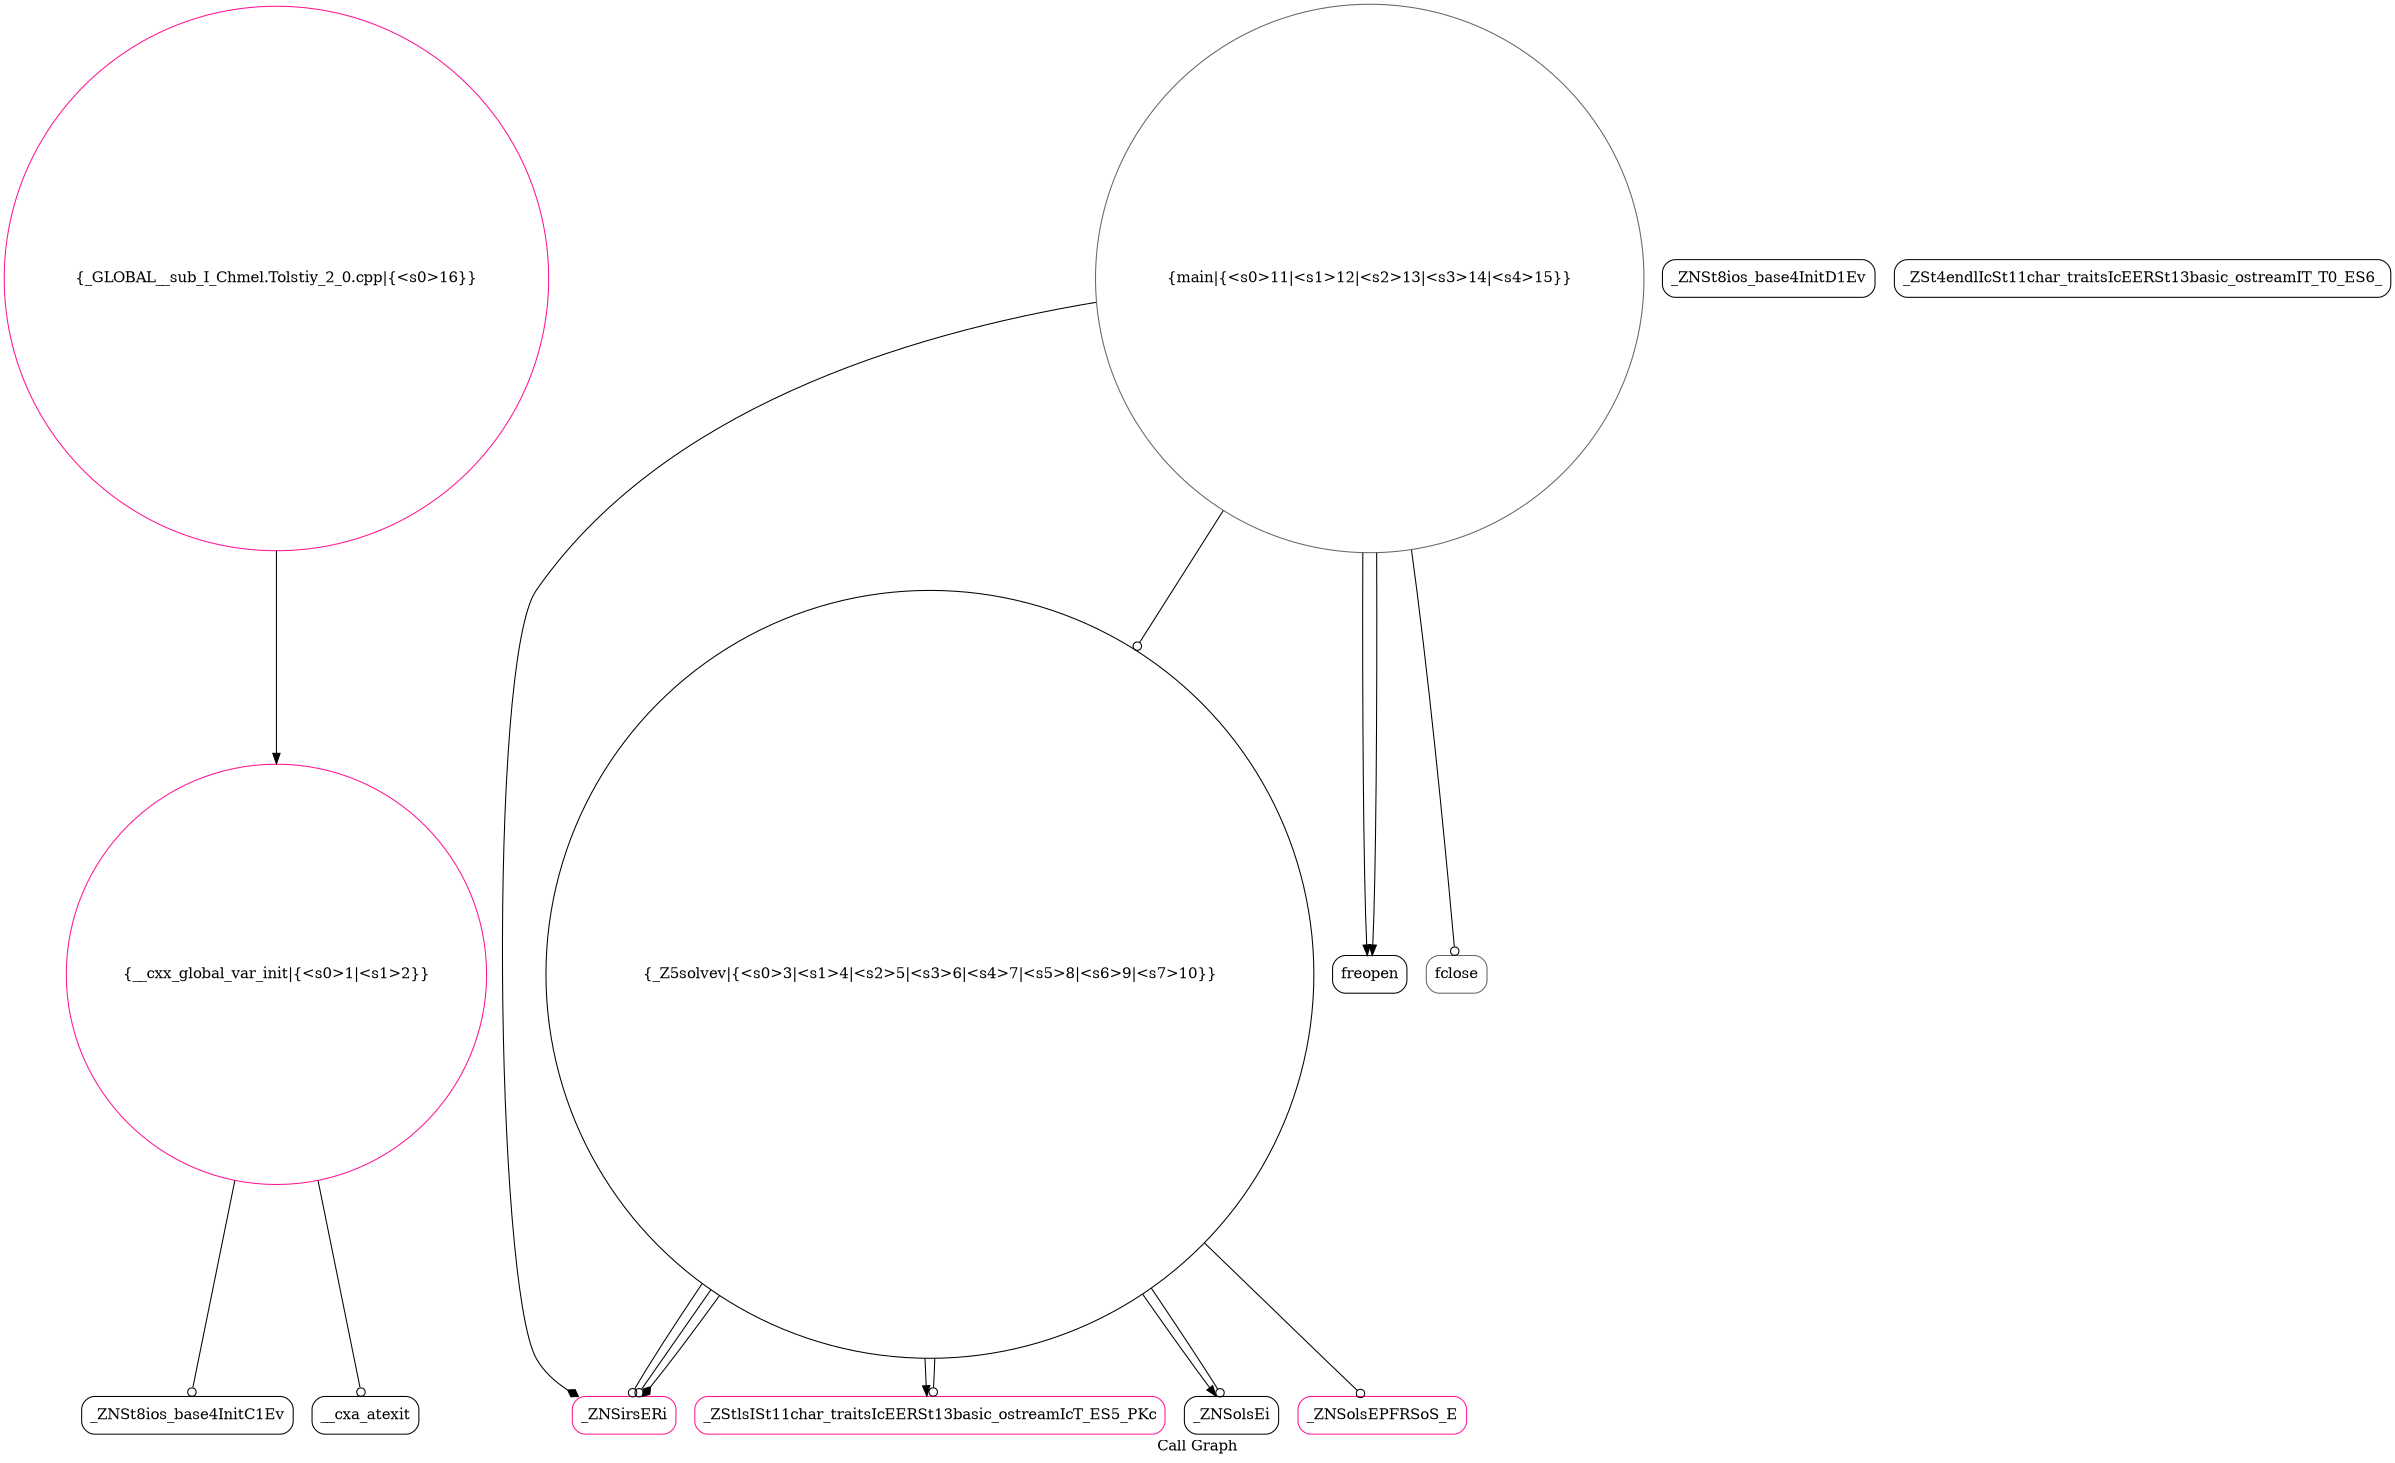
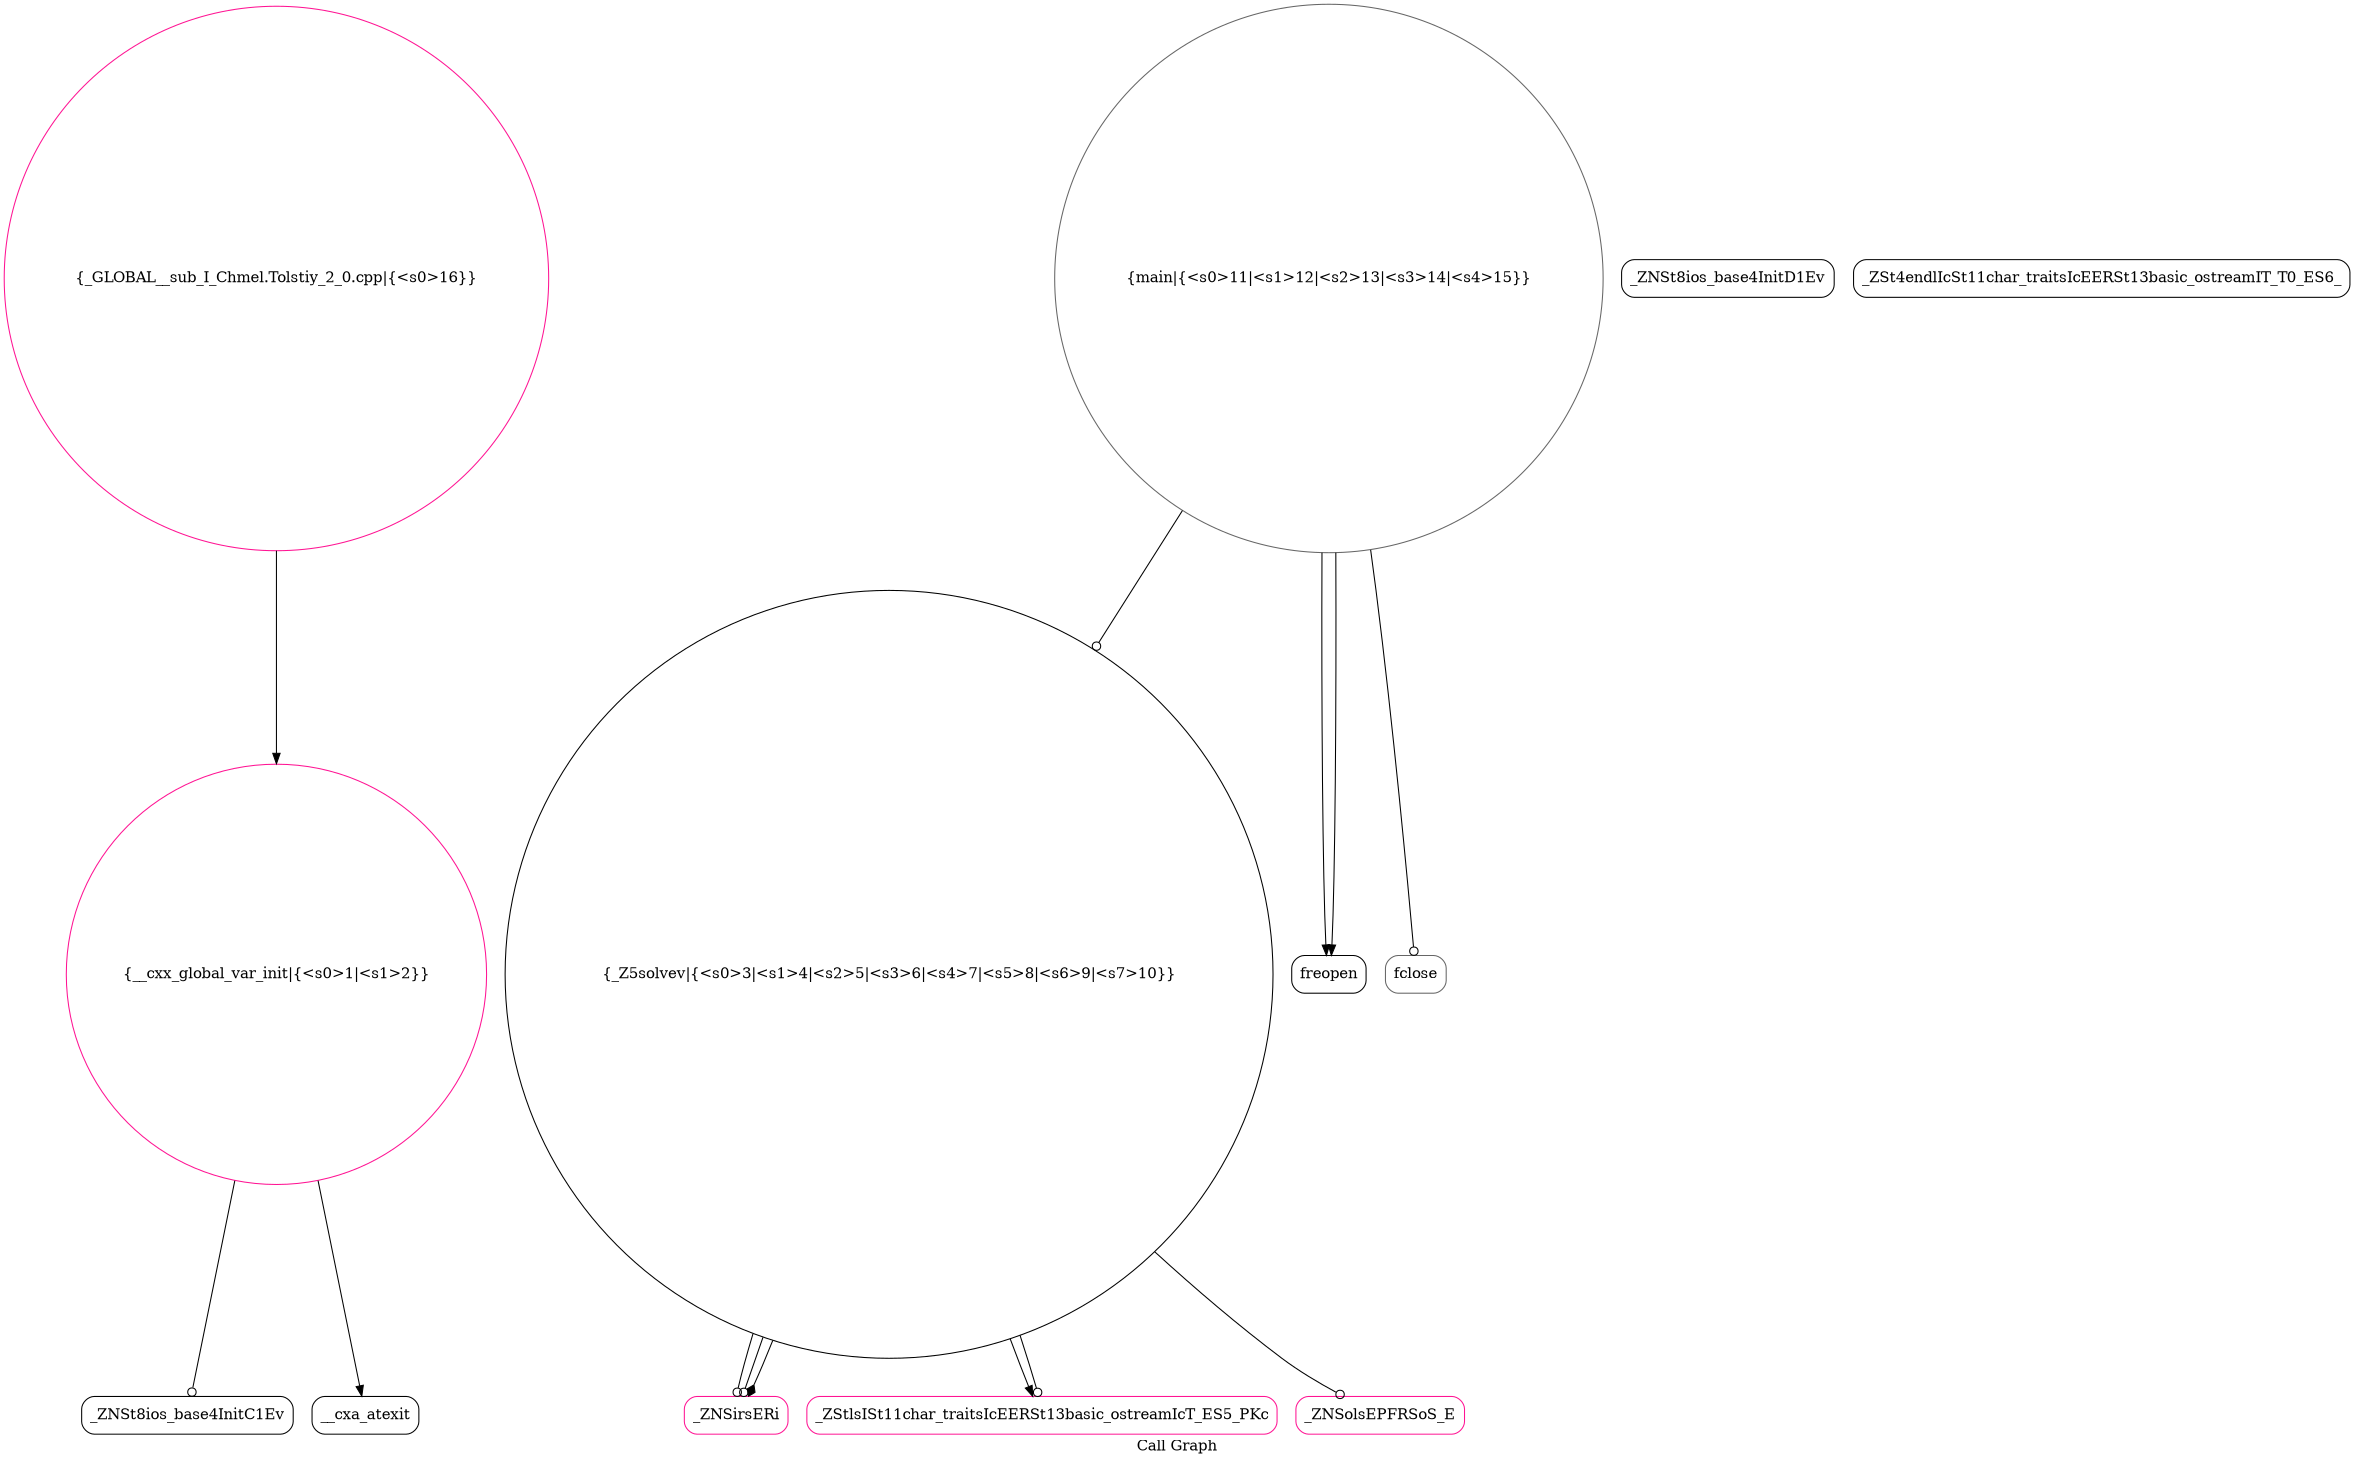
edge "{main|{<s0>11|<s1>12|<s2>13|<s3>14|<s4>15}}" -> "_ZNSirsERi": removed
edge "{__cxx_global_var_init|{<s0>1|<s1>2}}" -> "__cxa_atexit": arrowhead odot -> normal
node "_ZNSolsEi": removed
